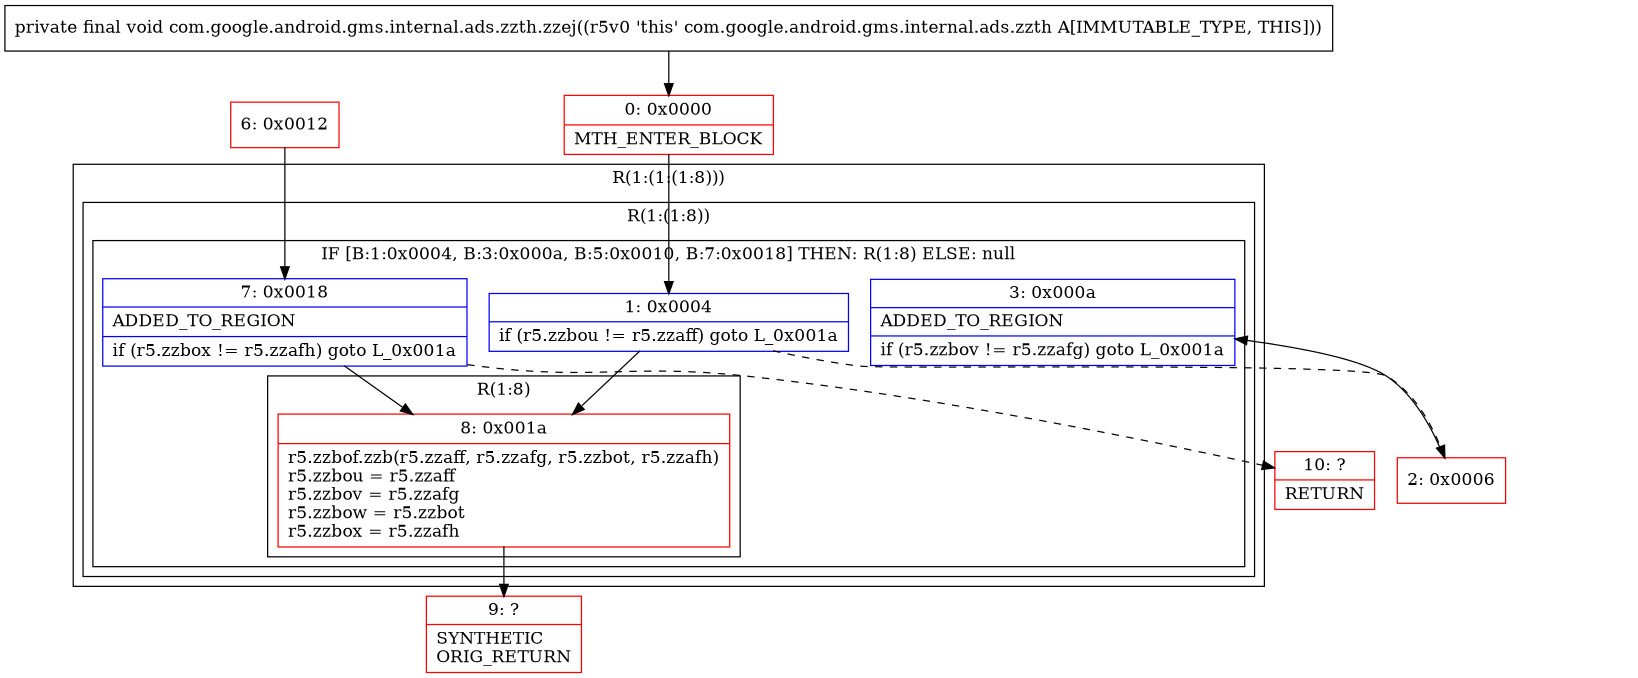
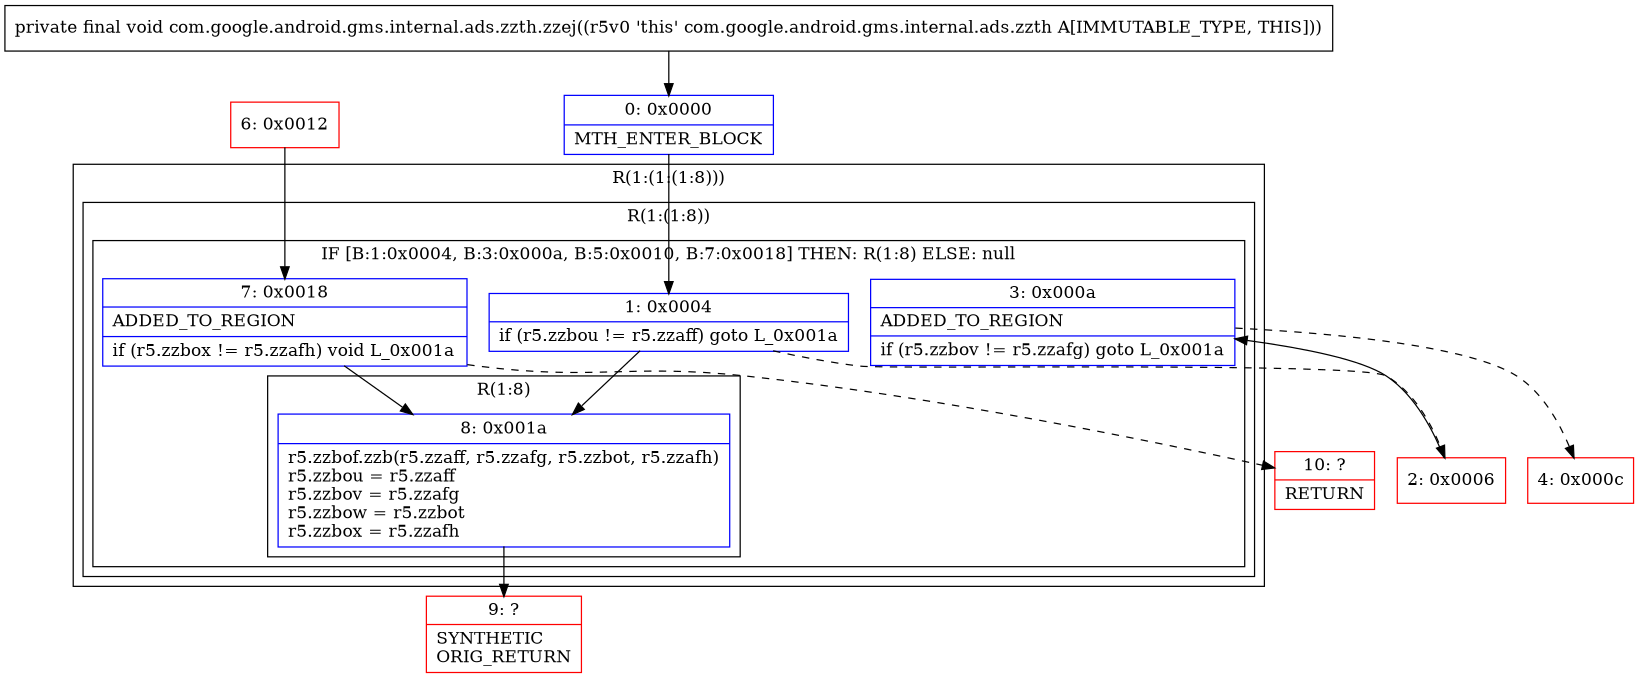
node "0: 0x0000": color red -> blue
node "7: 0x0018": text "if (r5.zzbox != r5.zzafh) goto L_0x001a" -> "if (r5.zzbox != r5.zzafh) void L_0x001a"
node "8: 0x001a": color red -> blue
node "4: 0x000c": added
